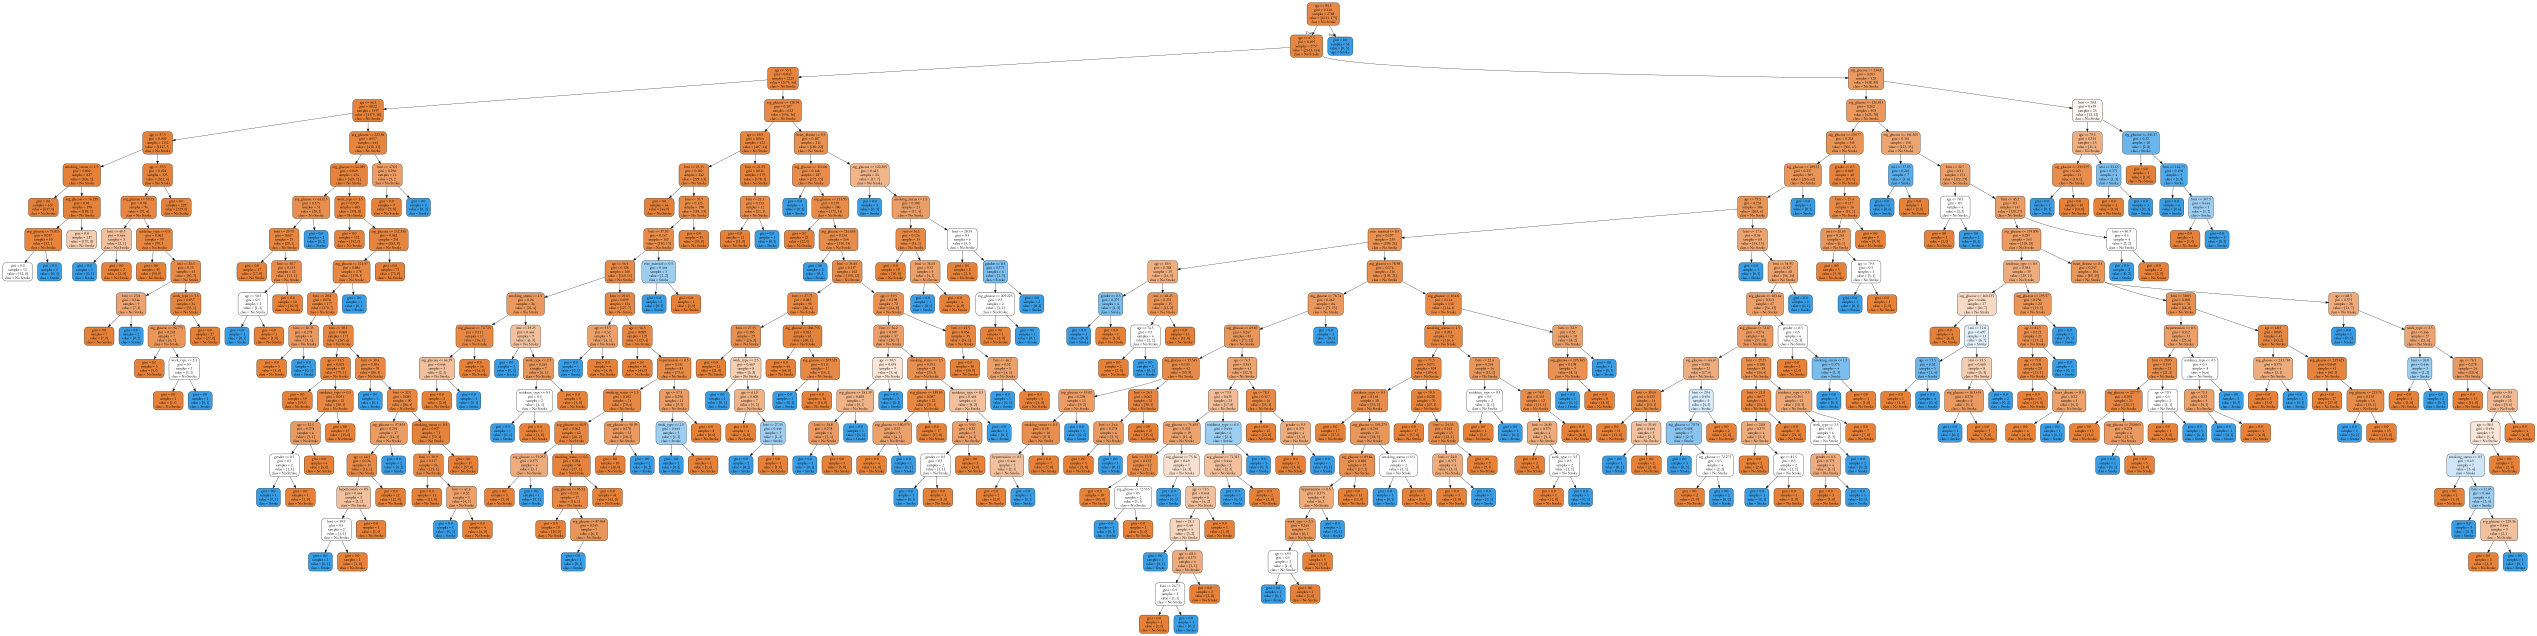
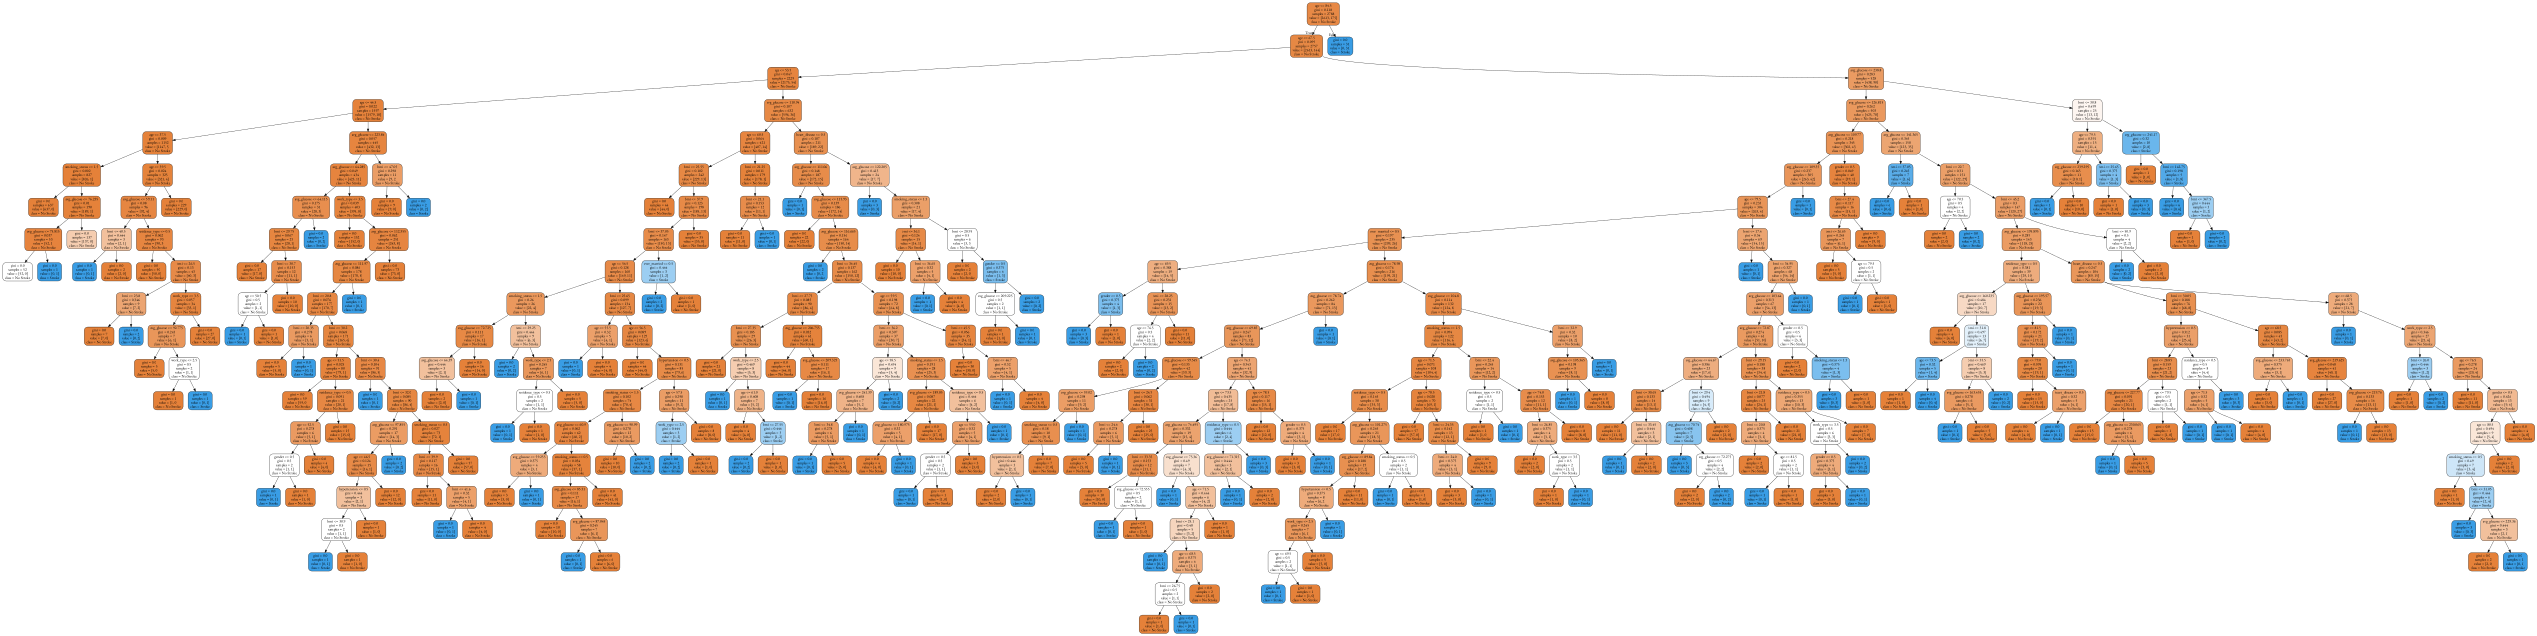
node "gini = 0.0 samples = 31 value = [0, 31] age = Stroke": label "gini = 0.0 samples = 31 value = [0, 31] age = Stroke" -> "gini = 0.0 samples = 31 value = [0, 31] class = Stroke"
node "gini = 0.0 samples = 6 value = [6, 0] class = No Stroke": added
